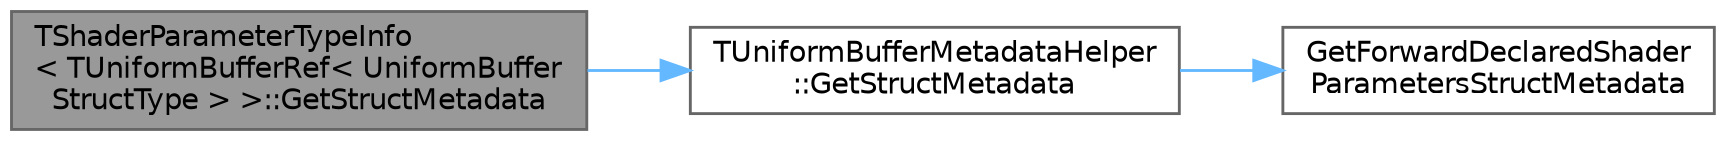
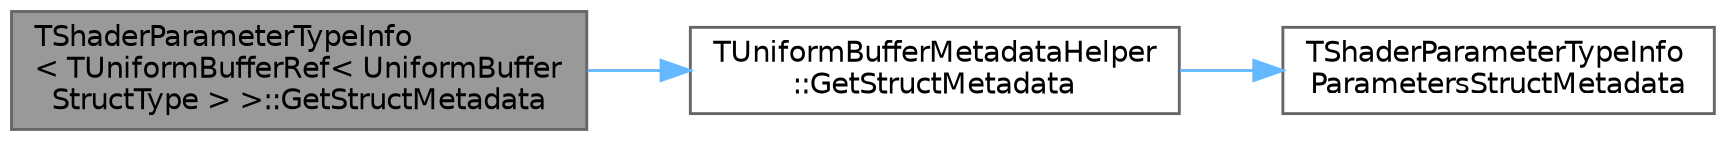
node "GetForwardDeclaredShader ParametersStructMetadata": label "GetForwardDeclaredShader ParametersStructMetadata" -> "TShaderParameterTypeInfo ParametersStructMetadata"
